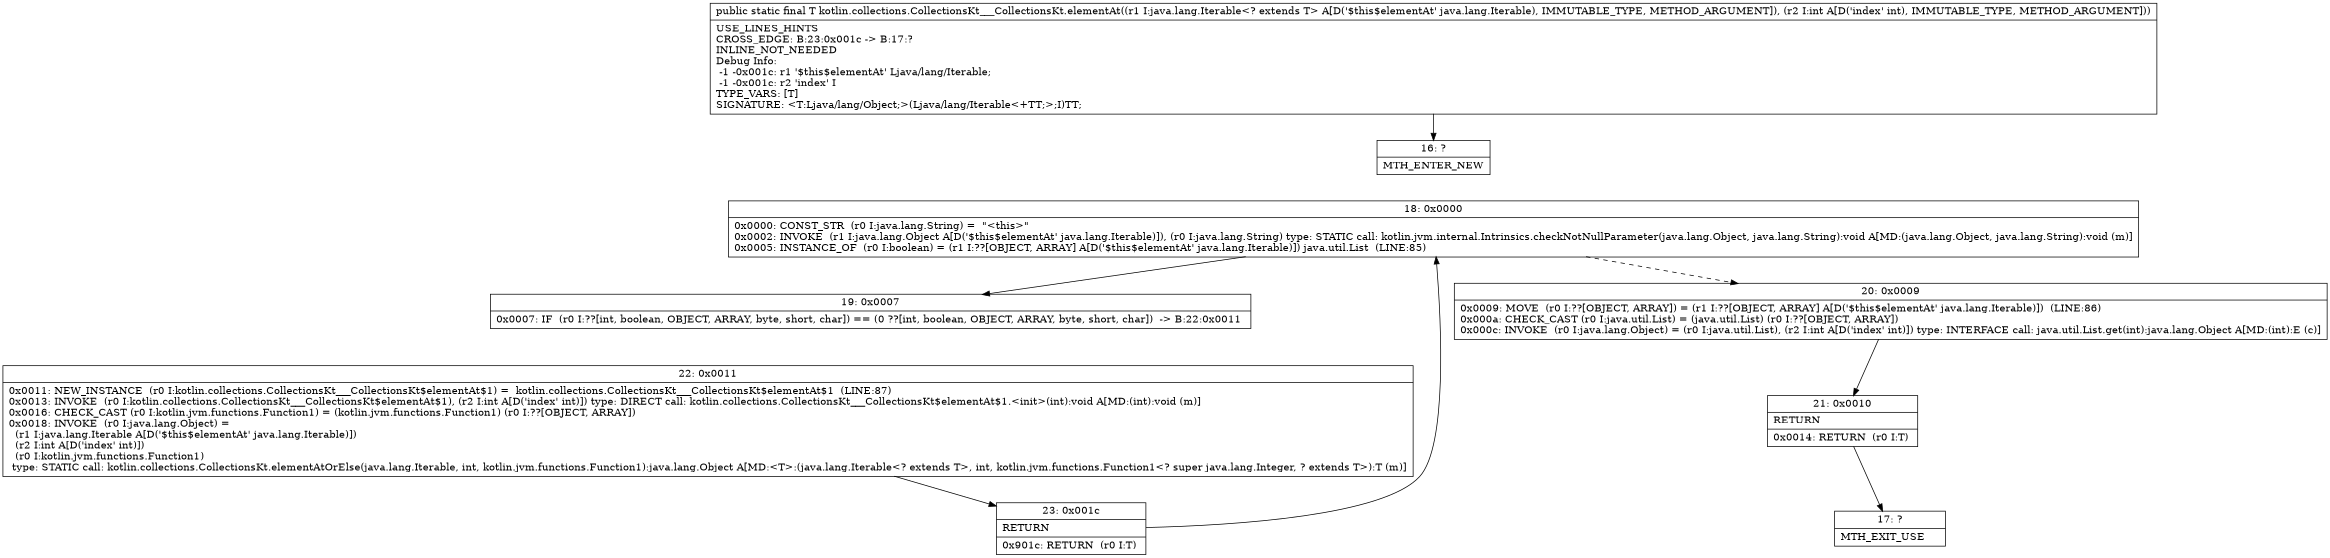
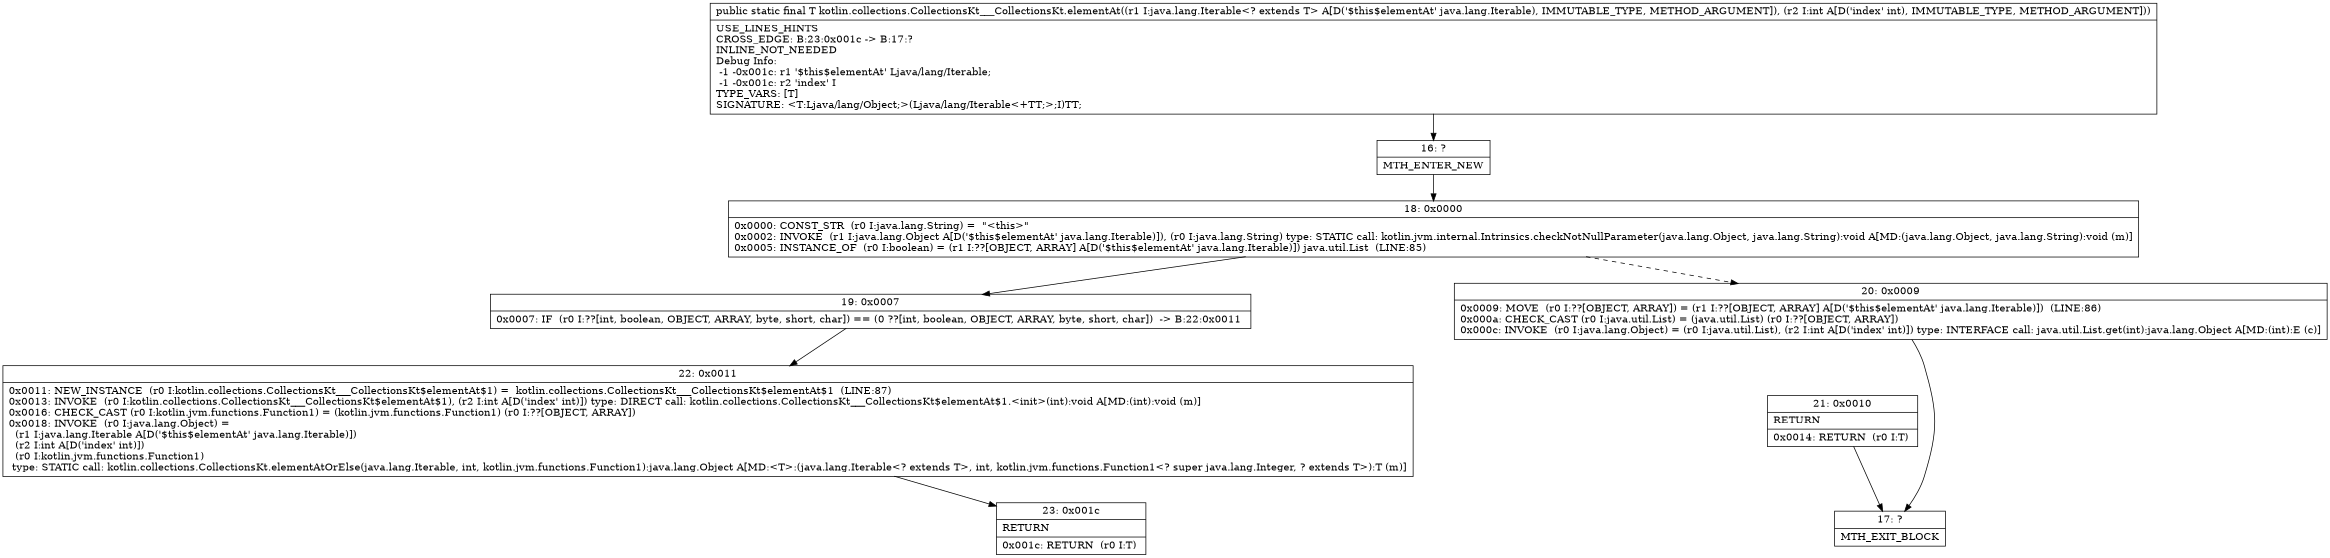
edge "19: 0x0007" -> "22: 0x0011": added
edge "20: 0x0009" -> "21: 0x0010": now "20: 0x0009" -> "17: ?"
edge "23: 0x001c" -> "18: 0x0000": now "16: ?" -> "18: 0x0000"
node "17: ?": text "MTH_EXIT_USE" -> "MTH_EXIT_BLOCK"
node "23: 0x001c": text "0x901c: RETURN  (r0 I:T)" -> "0x001c: RETURN  (r0 I:T)"
